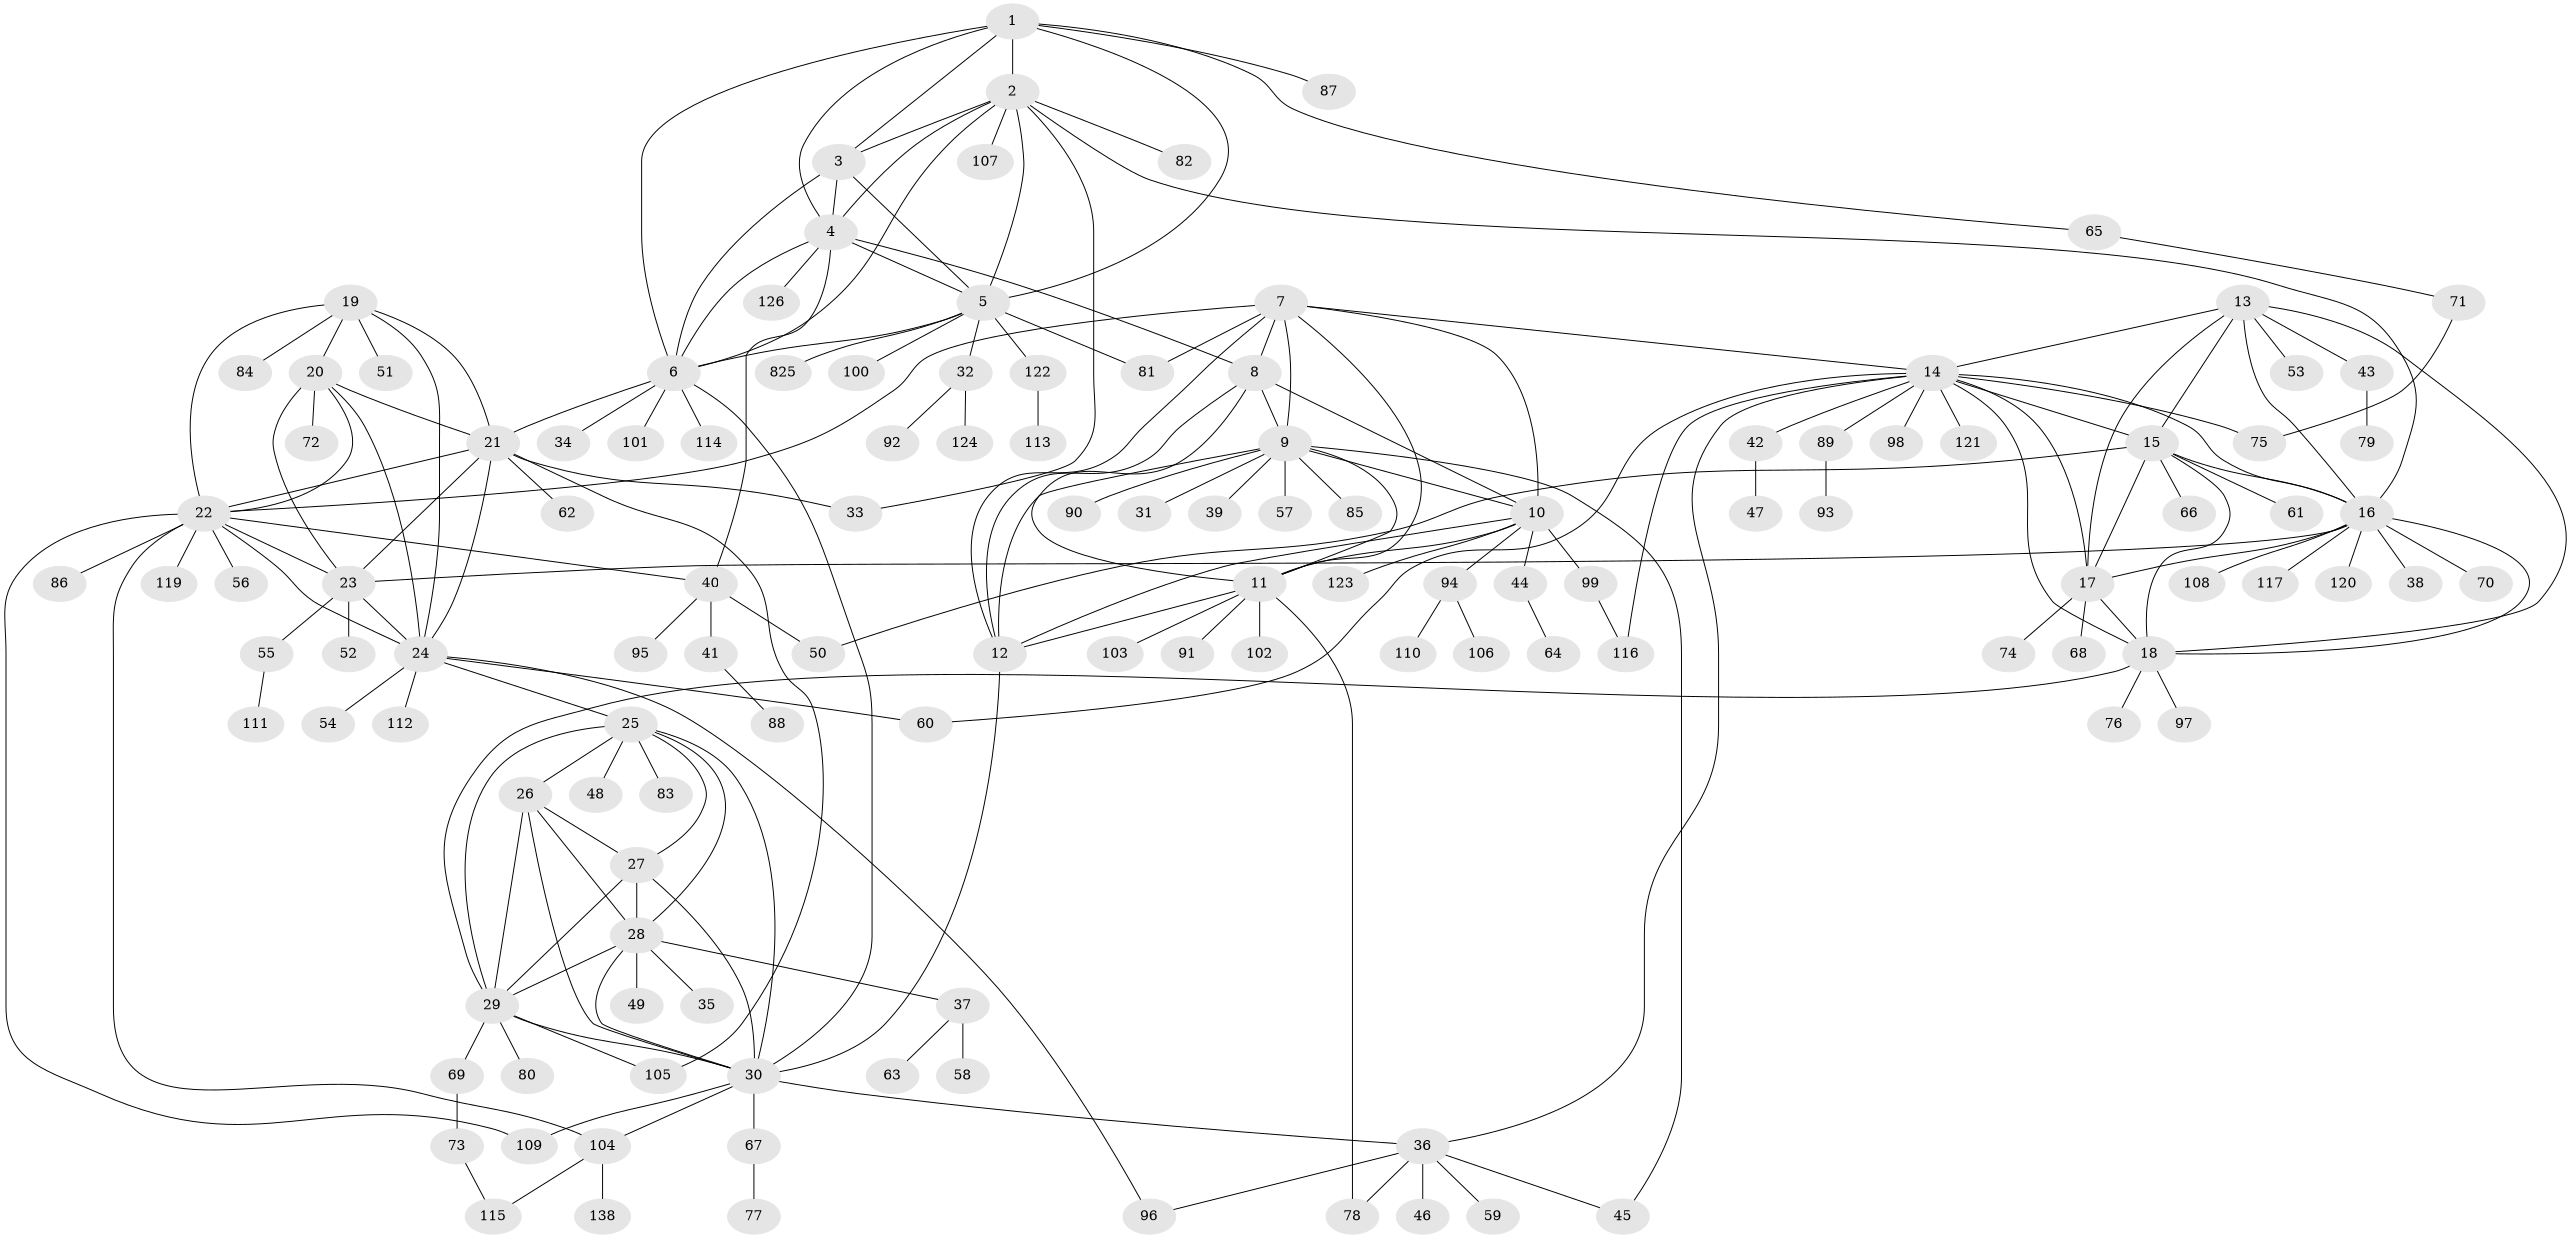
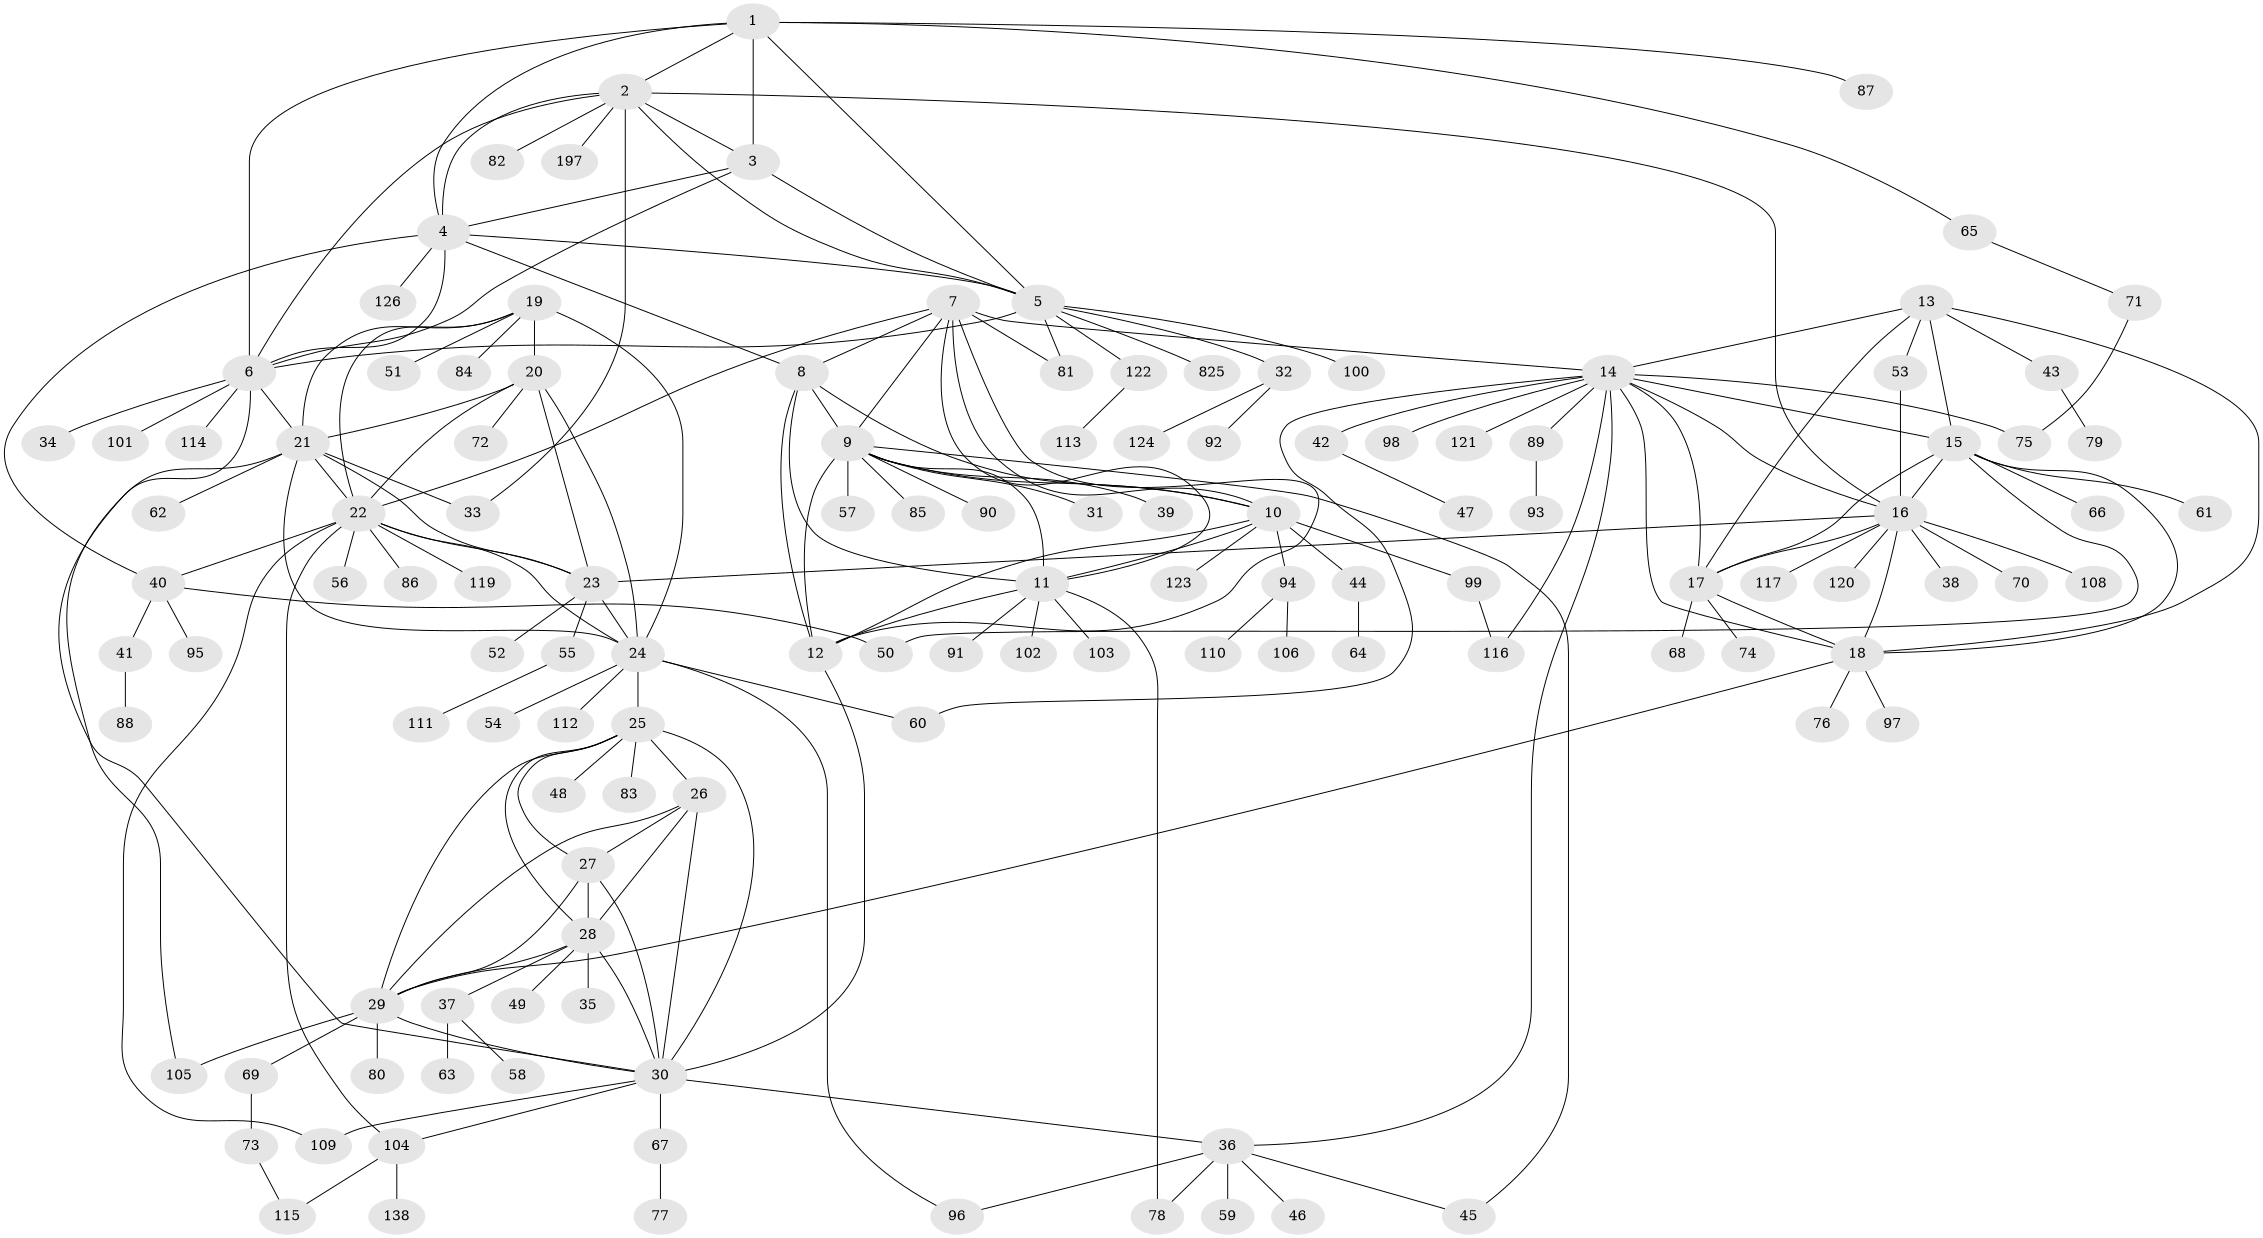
node "107": label "107" -> "197"
edge "13" -- "16": now "53" -- "16"
